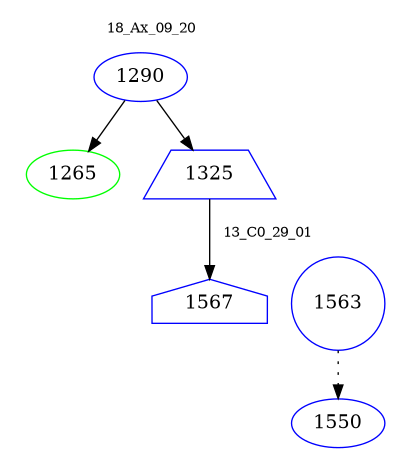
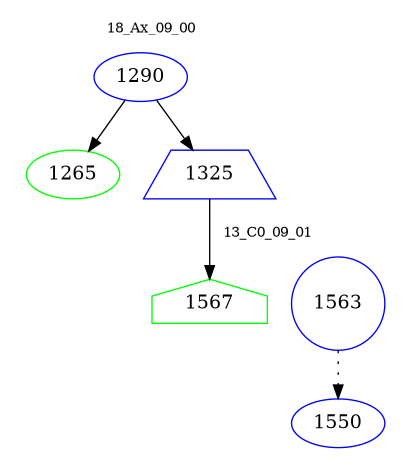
cluster "18_Ax_09_20": label "18_Ax_09_20" -> "18_Ax_09_00"
cluster "13_C0_29_01": label "13_C0_29_01" -> "13_C0_09_01"
node "1567": color blue -> green
